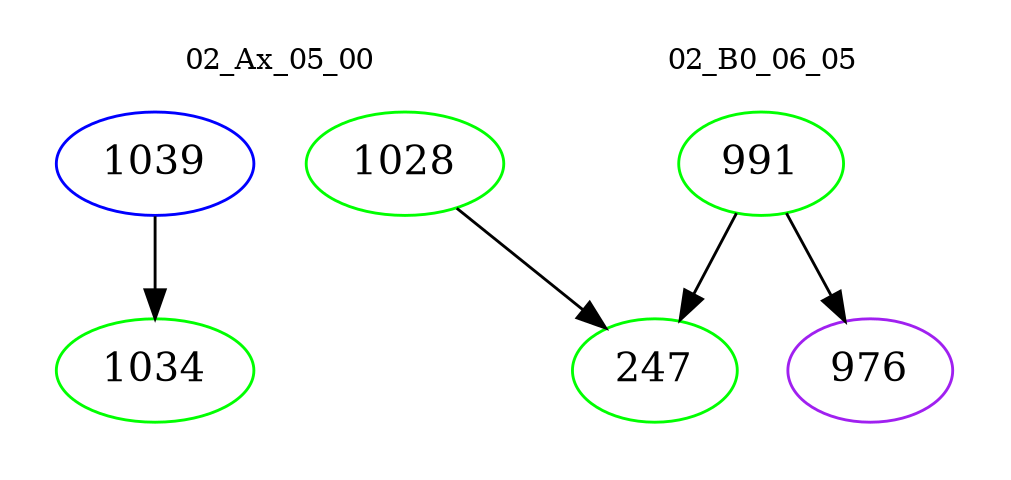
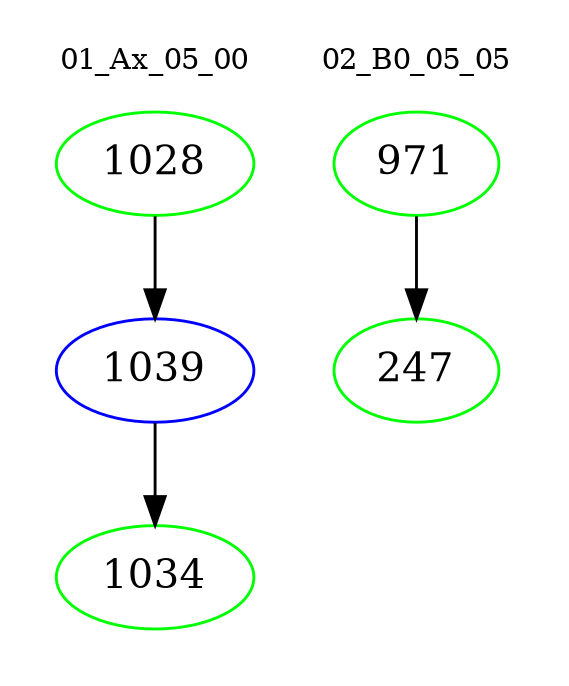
cluster "02_Ax_05_00": label "02_Ax_05_00" -> "01_Ax_05_00"
cluster "02_B0_06_05": label "02_B0_06_05" -> "02_B0_05_05"
node "991": label "991" -> "971"
edge "1028" -> "247": now "1028" -> "1039"
node "976": removed
